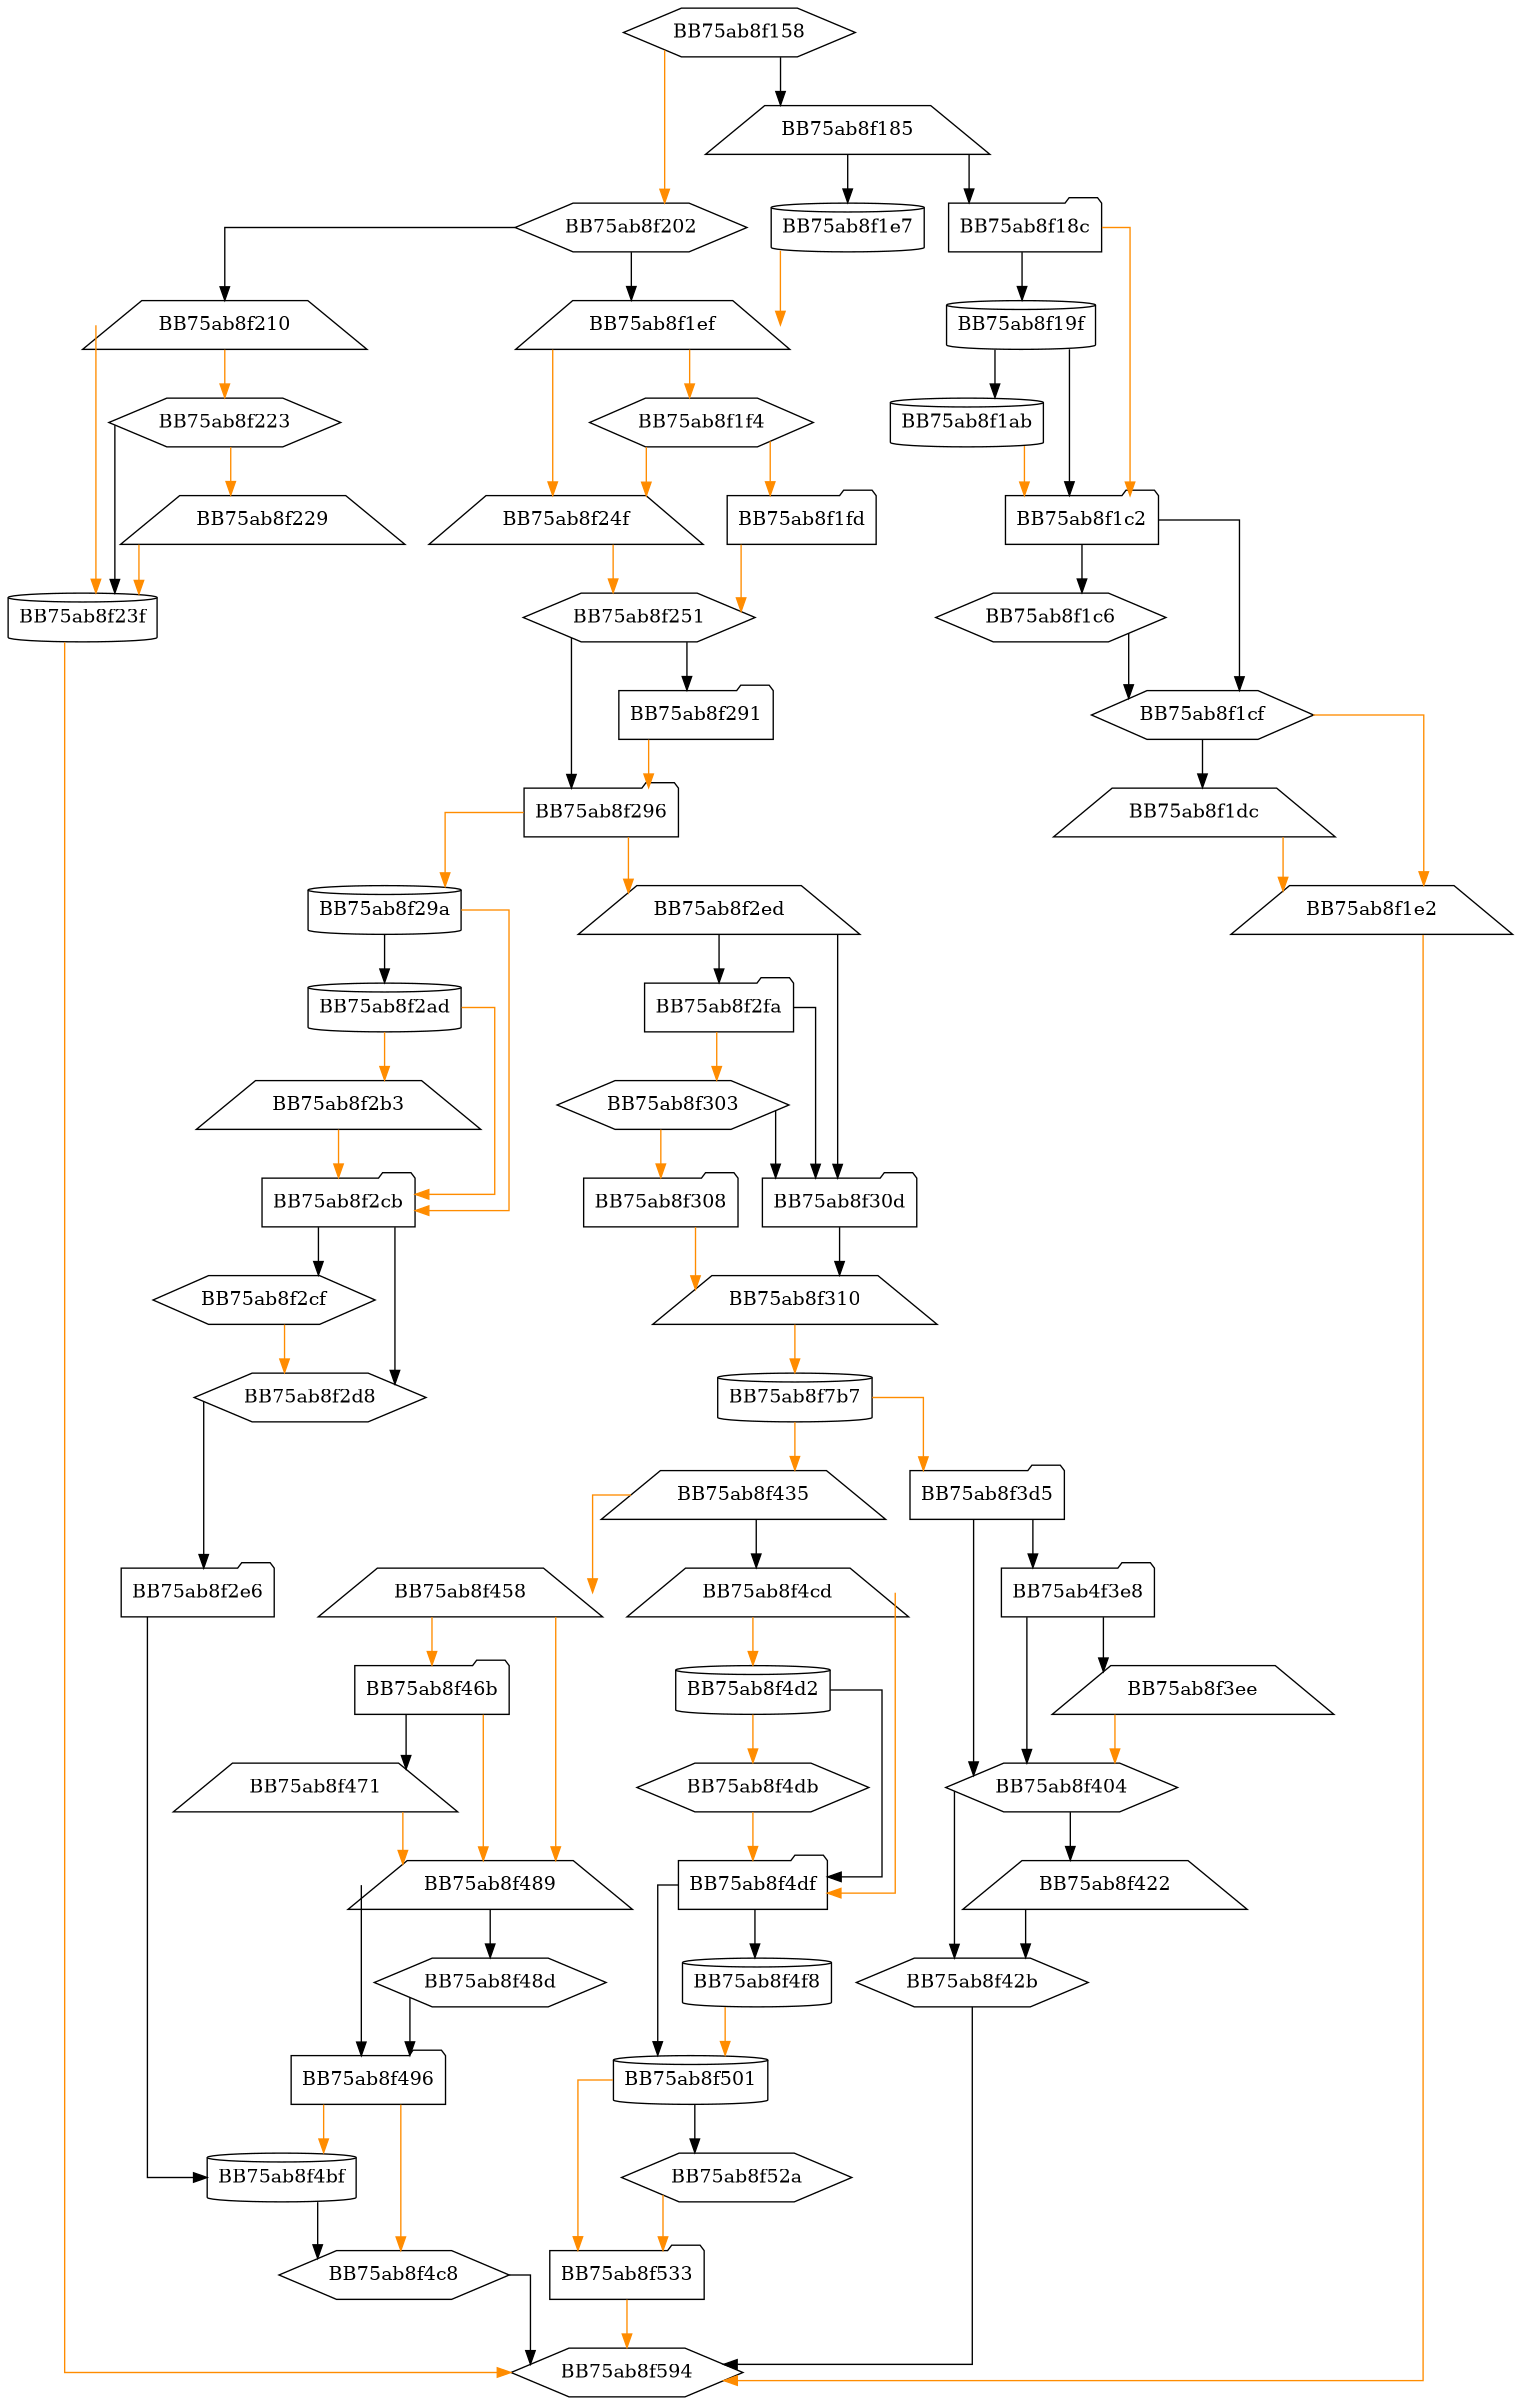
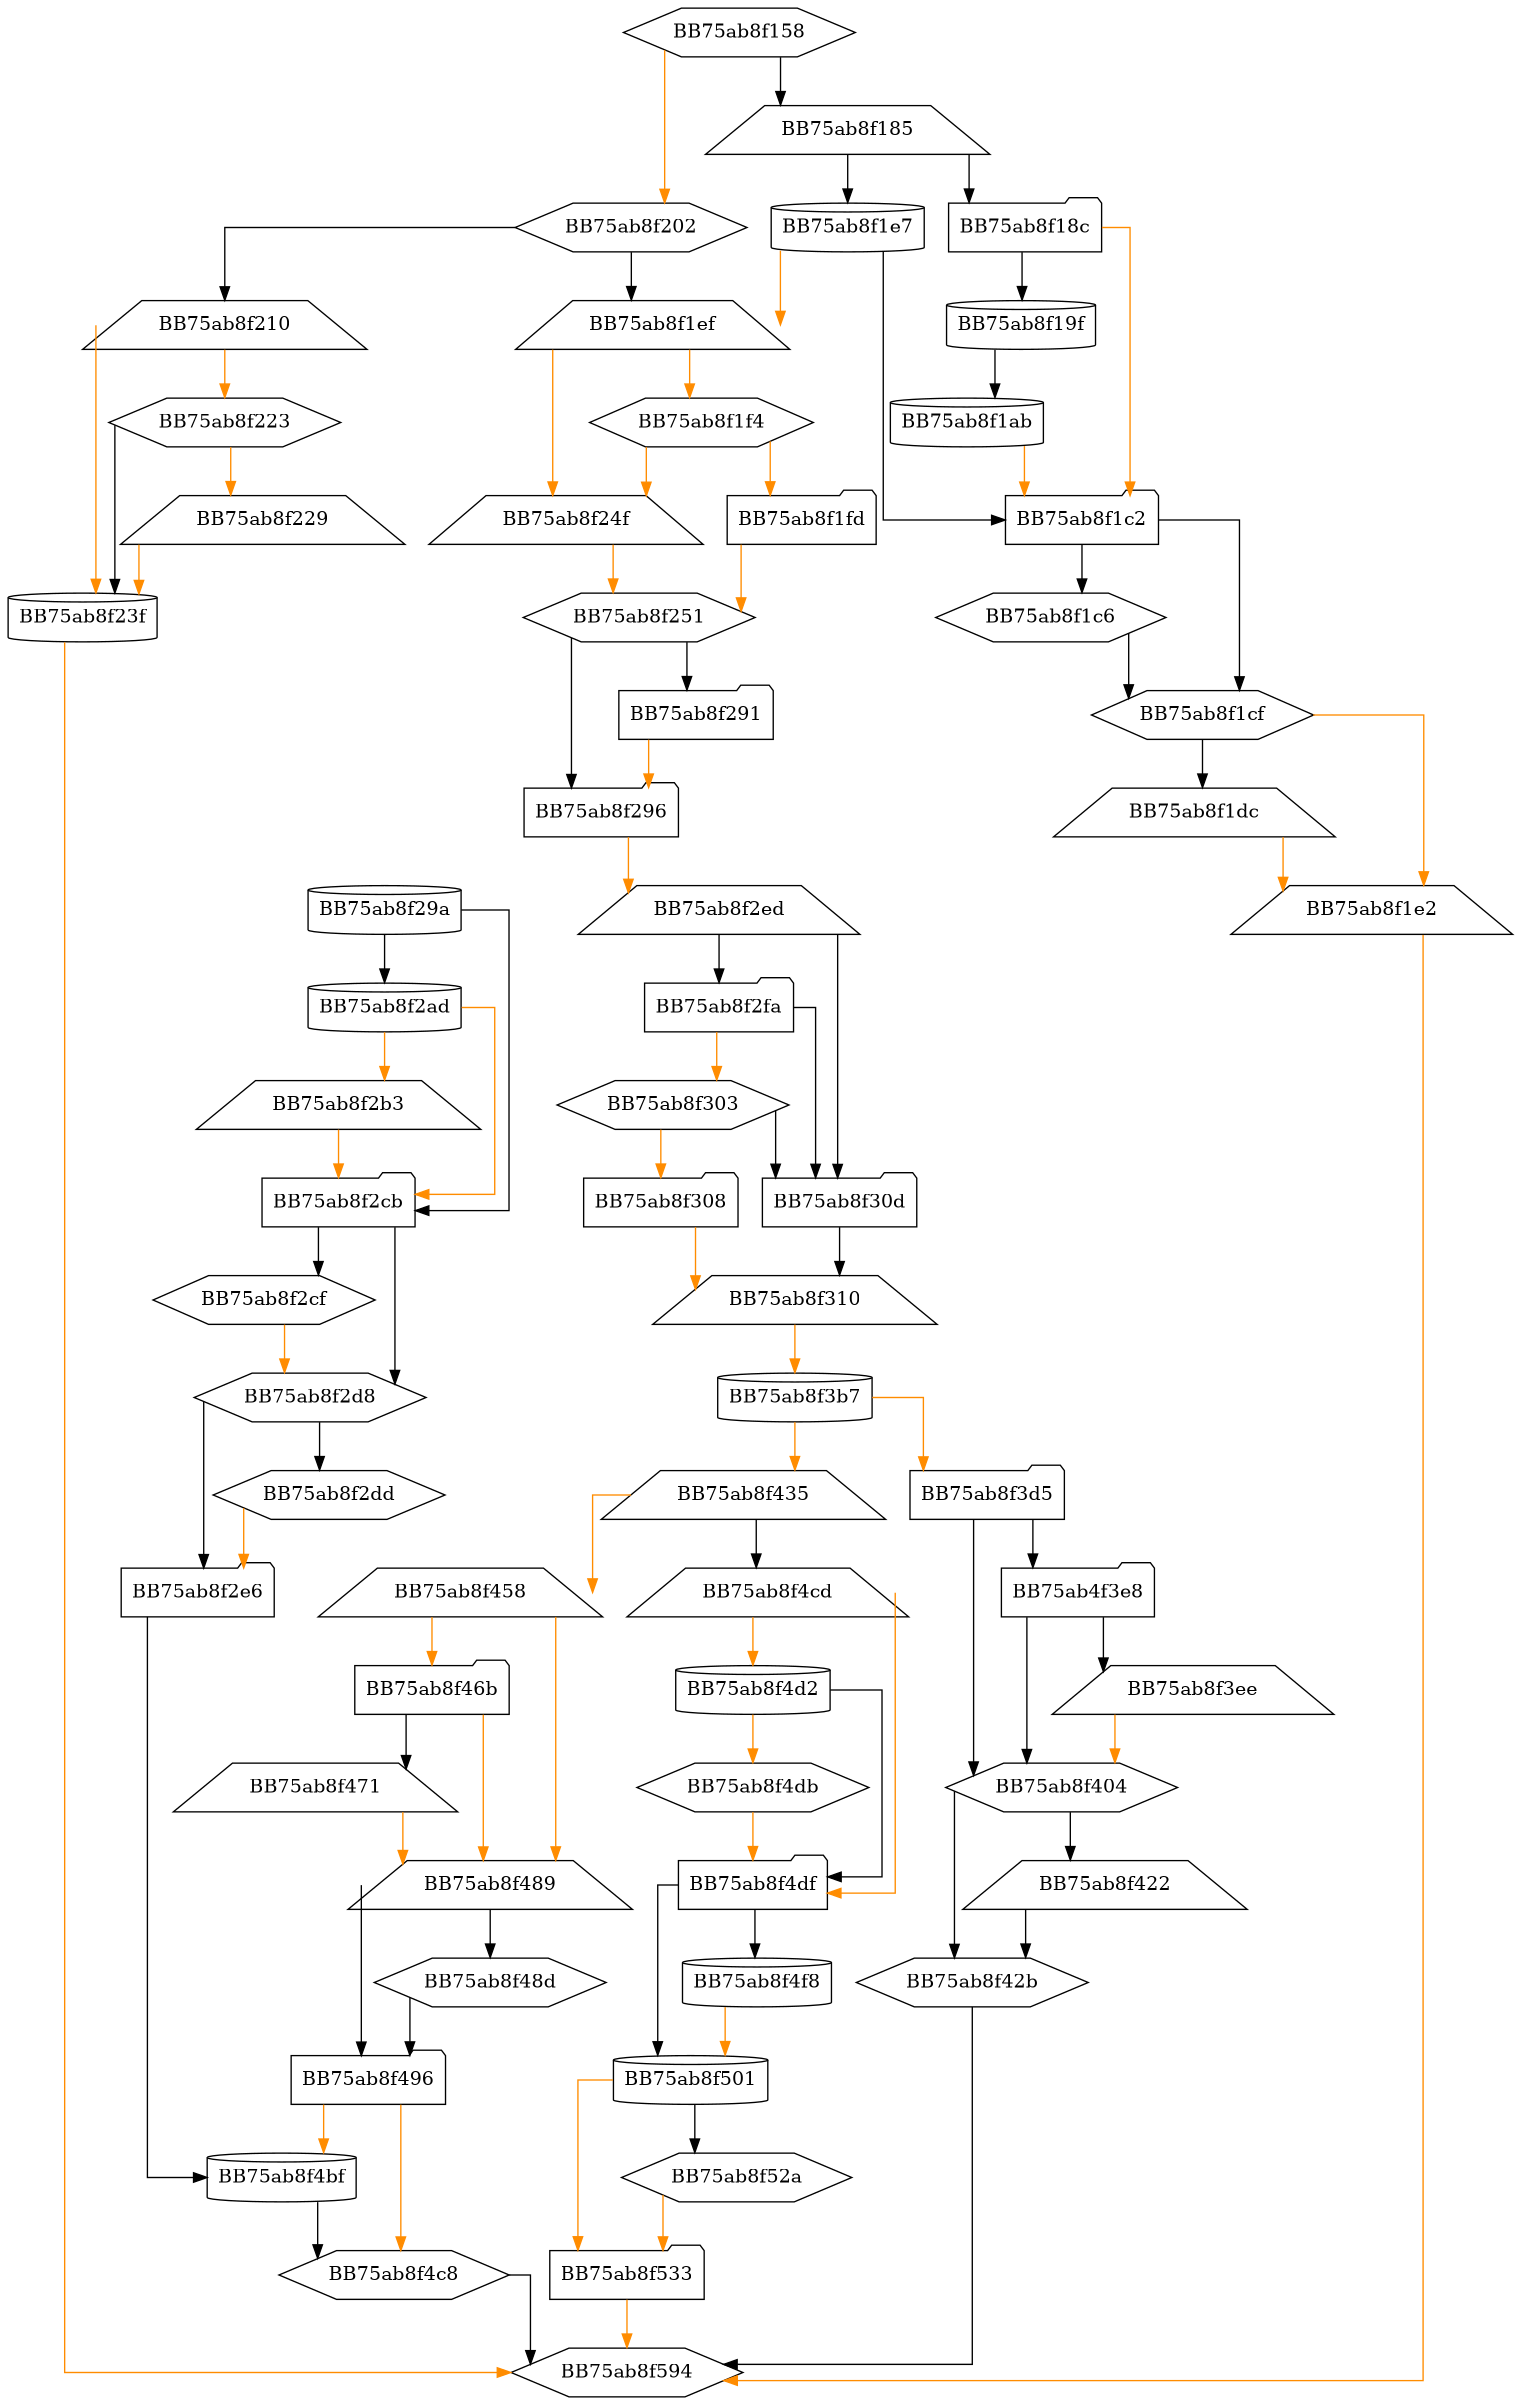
edge "BB75ab8f19f" -> "BB75ab8f1c2": now "BB75ab8f1e7" -> "BB75ab8f1c2"
edge "BB75ab8f296" -> "BB75ab8f29a": removed
edge "BB75ab8f29a" -> "BB75ab8f2cb": color darkorange -> black
node "BB75ab8f7b7": label "BB75ab8f7b7" -> "BB75ab8f3b7"
node "BB75ab8f2dd": added
